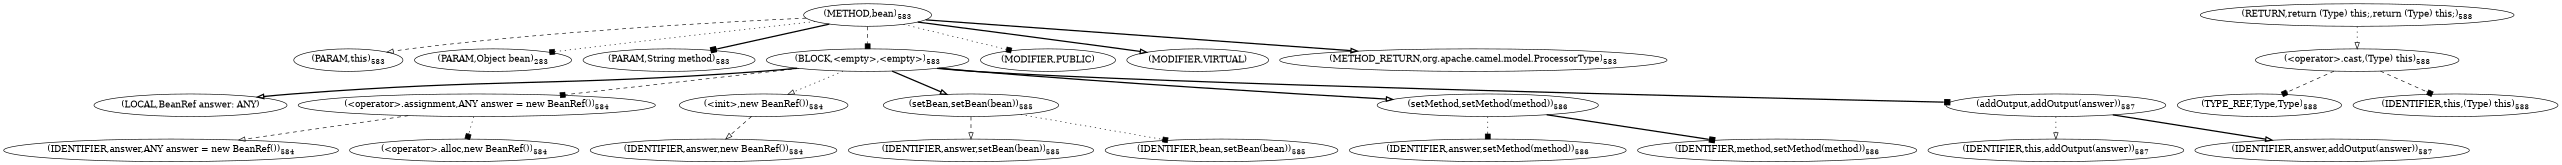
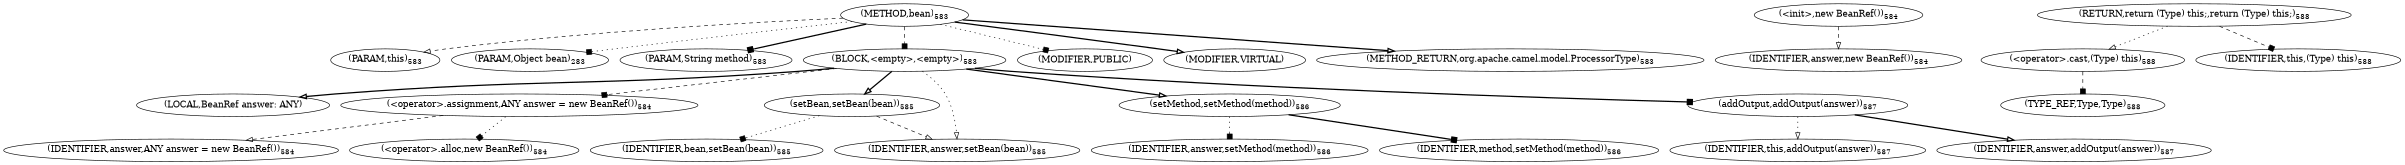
edge "(<operator>.cast,(Type) this)" -> "(IDENTIFIER,this,(Type) this)": now "(RETURN,return (Type) this;,return (Type) this;)" -> "(IDENTIFIER,this,(Type) this)"
edge "(BLOCK,<empty>,<empty>)" -> "(<init>,new BeanRef())": now "(BLOCK,<empty>,<empty>)" -> "(IDENTIFIER,answer,setBean(bean))"
